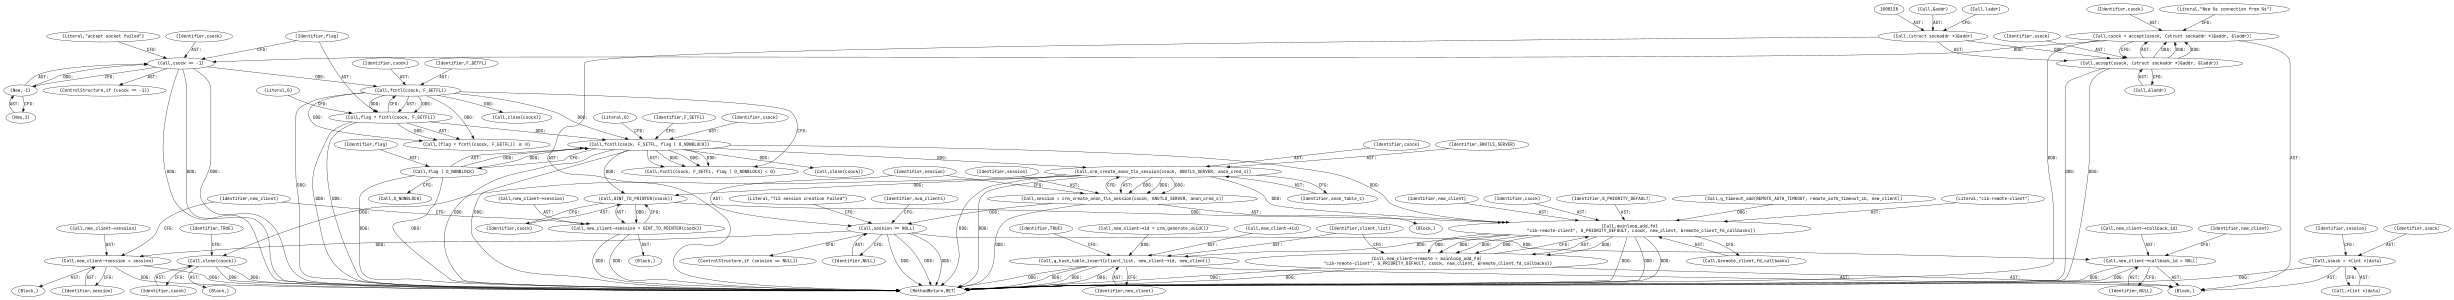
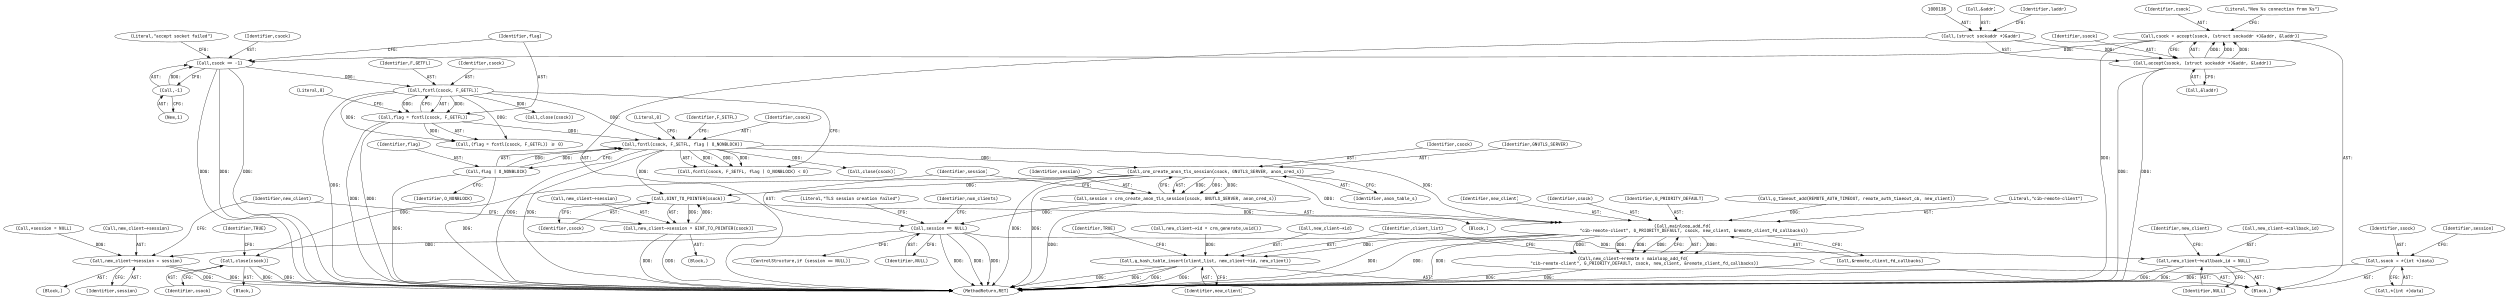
node "(Call,laddr)": label "(Call,laddr)" -> "(Identifier,laddr)"
node "(New,-1)": label "(New,-1)" -> "(Call,-1)"
node "(ControlStructure,if (csock == -1))": removed
node "(Call,O_NONBLOCK)": label "(Call,O_NONBLOCK)" -> "(Identifier,O_NONBLOCK)"
edge "(Call,new_client->session = GINT_TO_POINTER(csock))" -> "(Call,GINT_TO_POINTER(csock))": label "CFG: " -> "DDG: "
node "(Call,*session = NULL)": added
